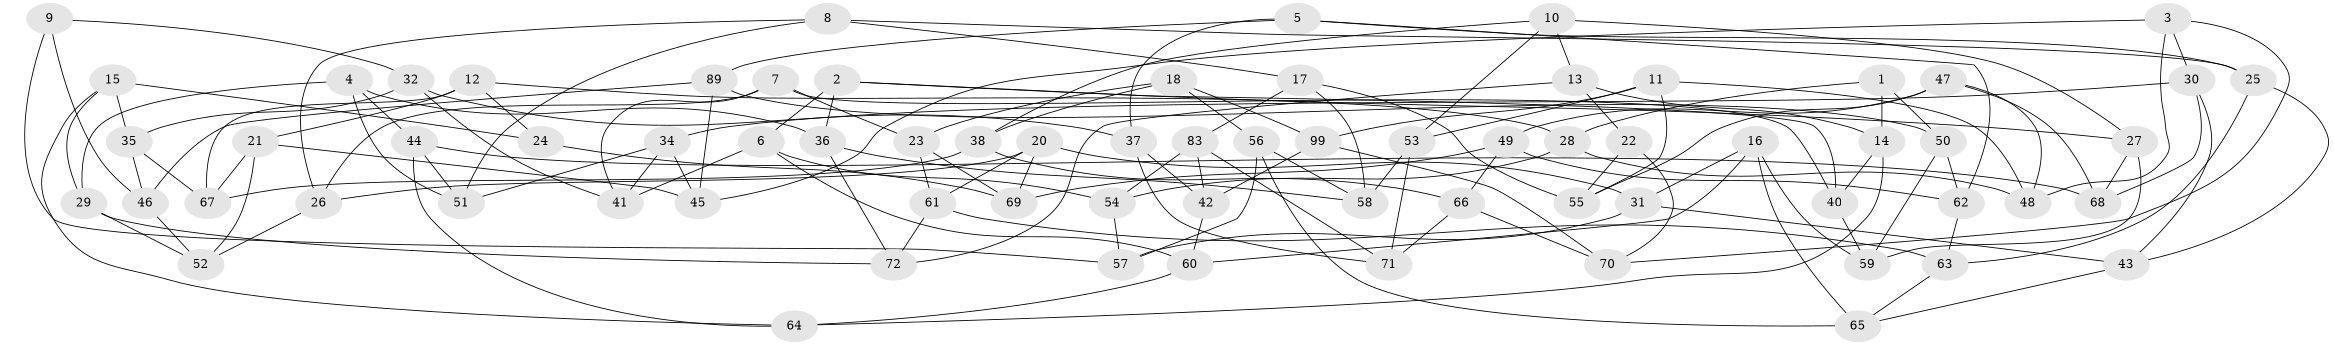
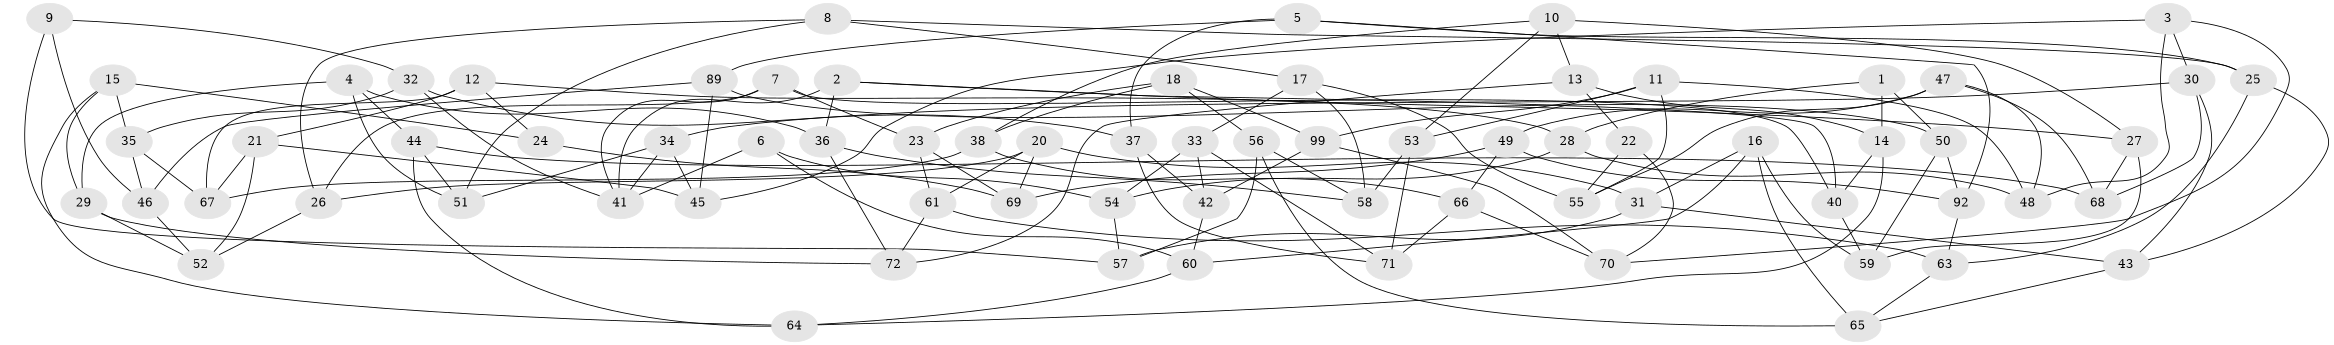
edge "2" -- "6": now "2" -- "41"
node "83": label "83" -> "33"
node "62": label "62" -> "92"
